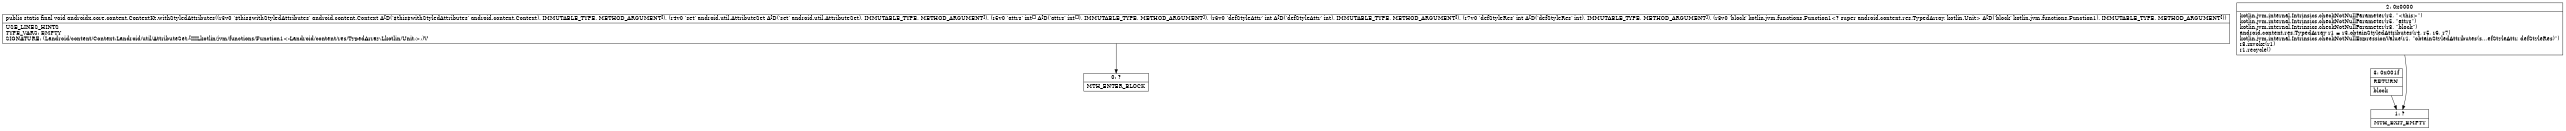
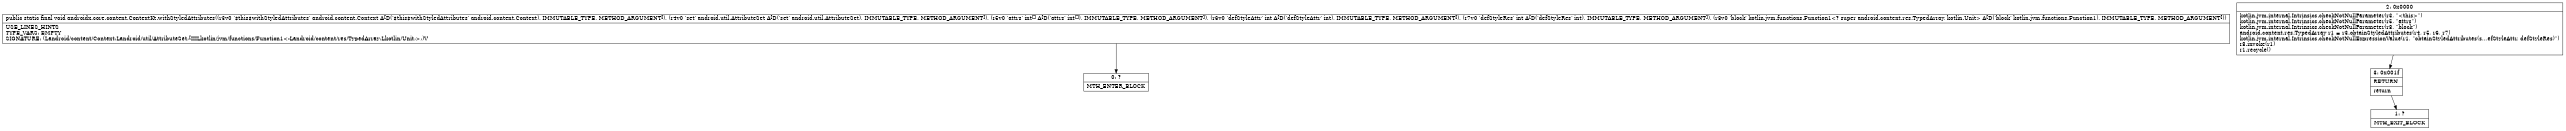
edge "2: 0x0000" -> "1: ?": now "2: 0x0000" -> "3: 0x001f"
node "3: 0x001f": text "block" -> "return"
node "1: ?": text "MTH_EXIT_EMPTY" -> "MTH_EXIT_BLOCK"
